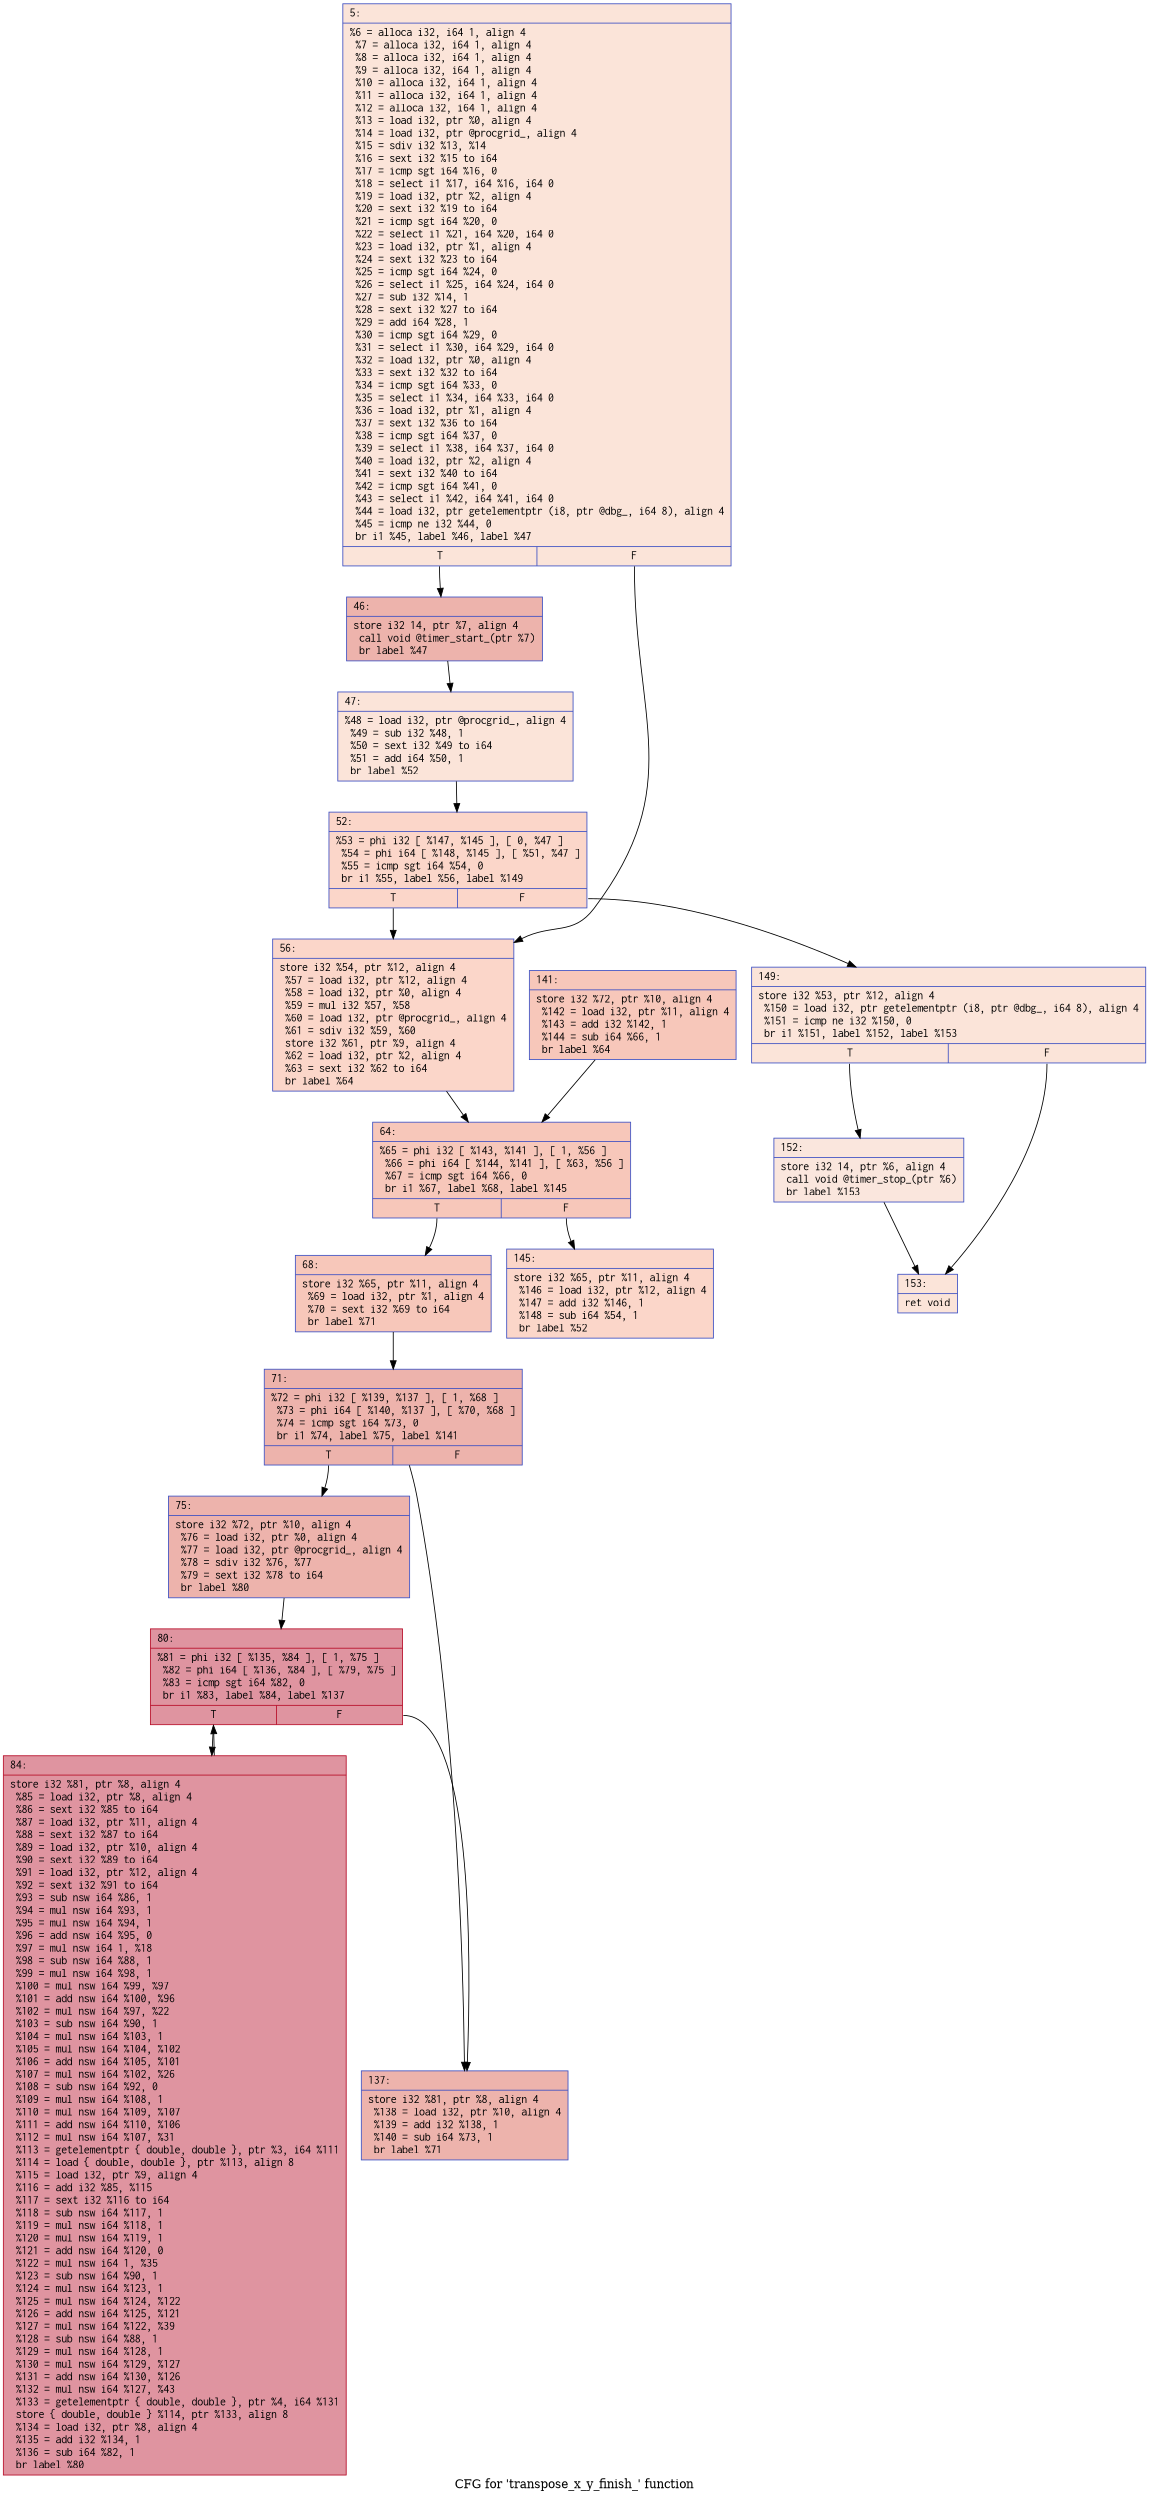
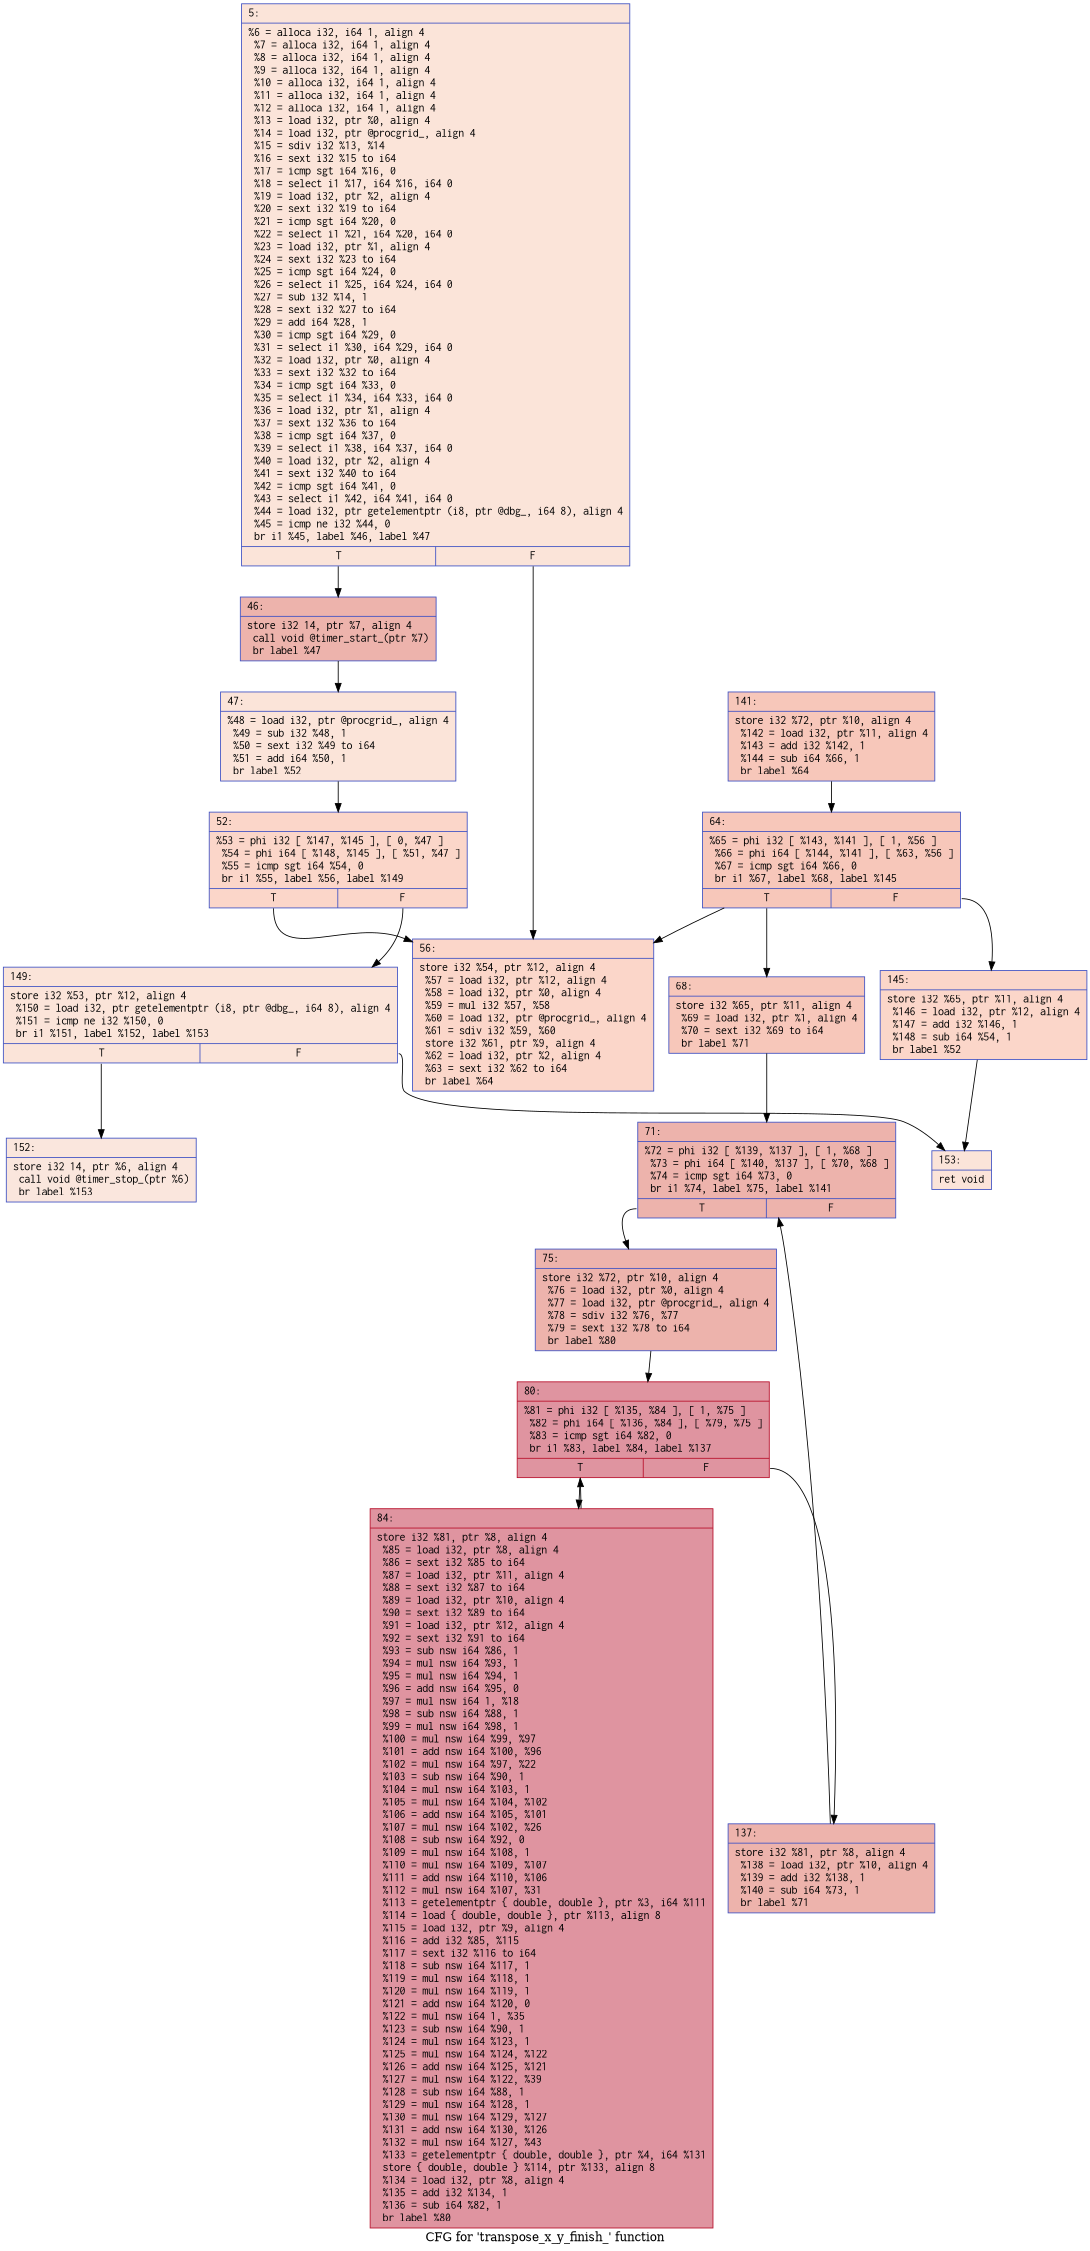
edge "56:" -> "64:": reversed
edge "152:" -> "153:": now "145:" -> "153:"
edge "71:" -> "137:": reversed
